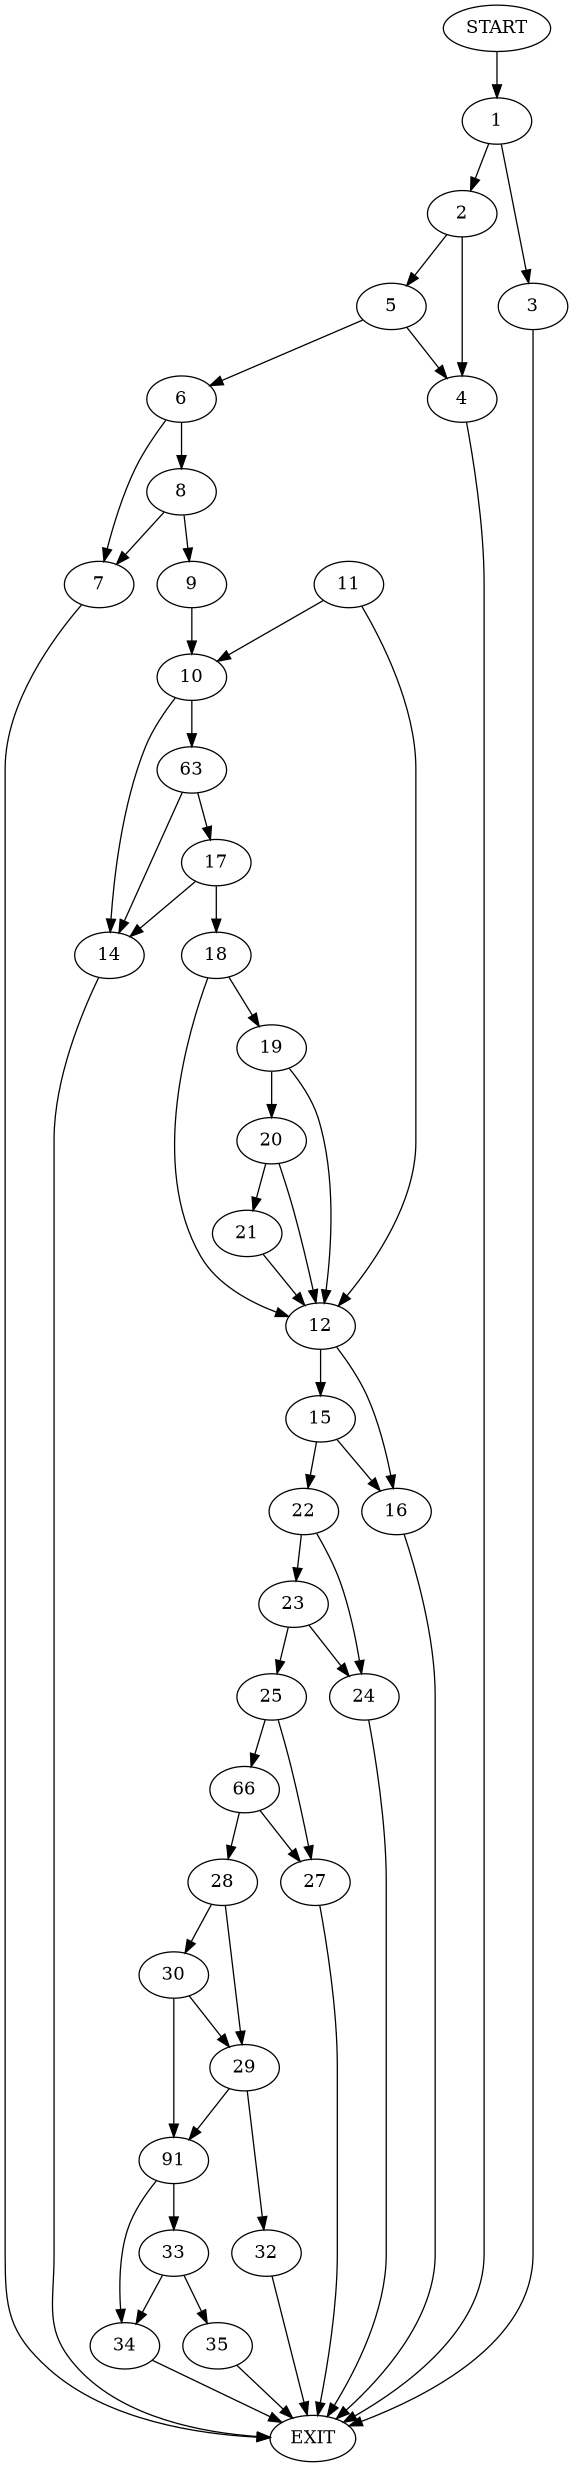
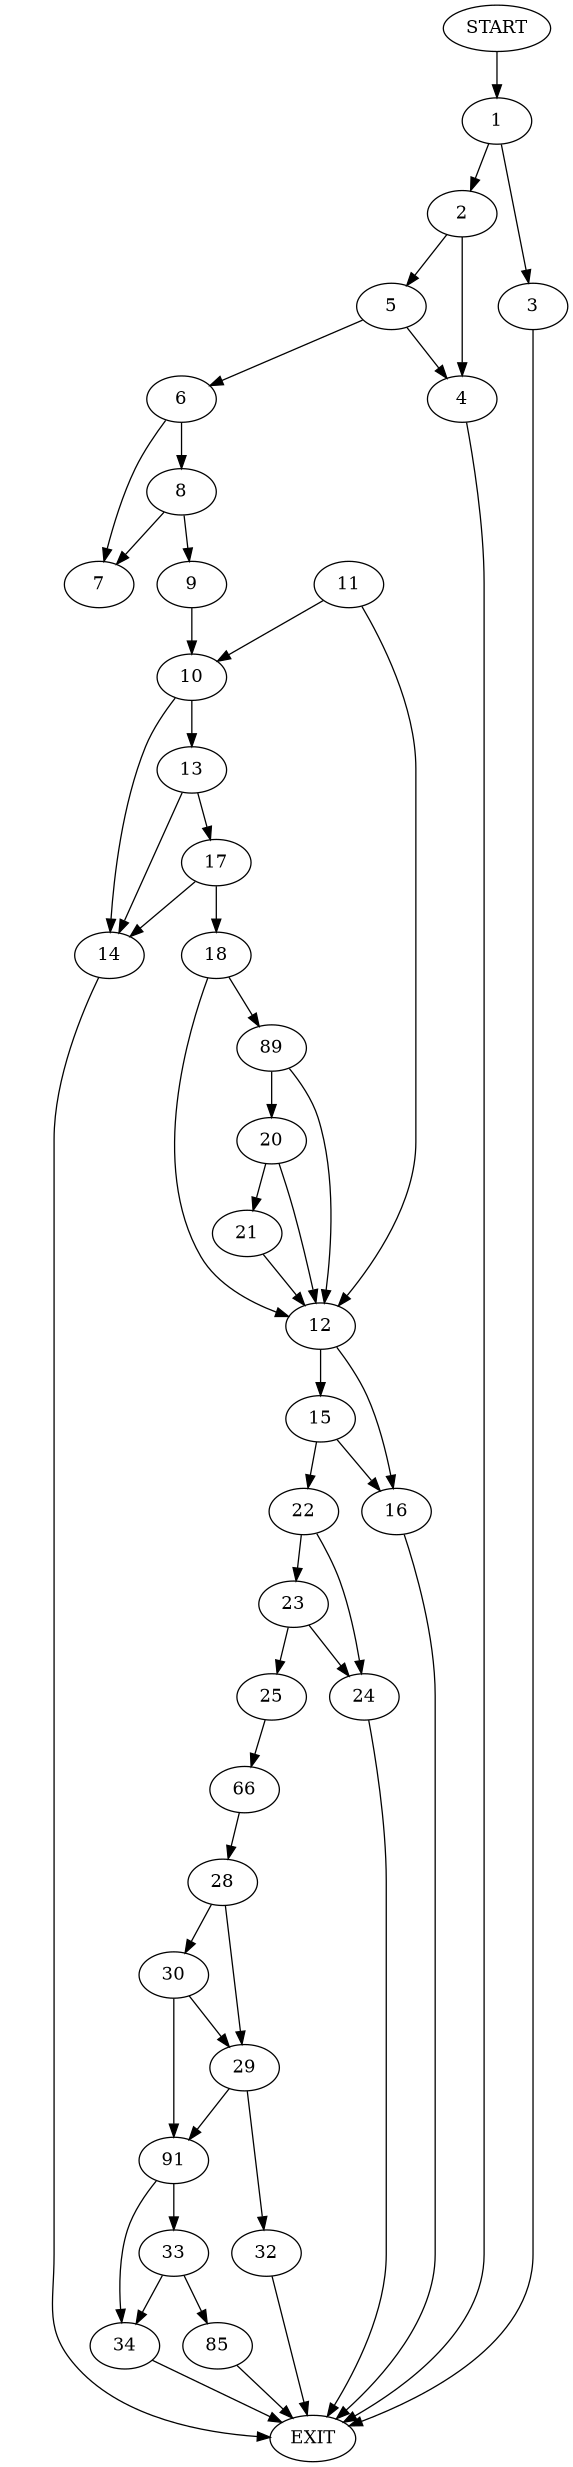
node "63": label "63" -> "13"
node "19": label "19" -> "89"
edge "7" -> "EXIT": removed
node "27": removed
node "35": label "35" -> "85"
